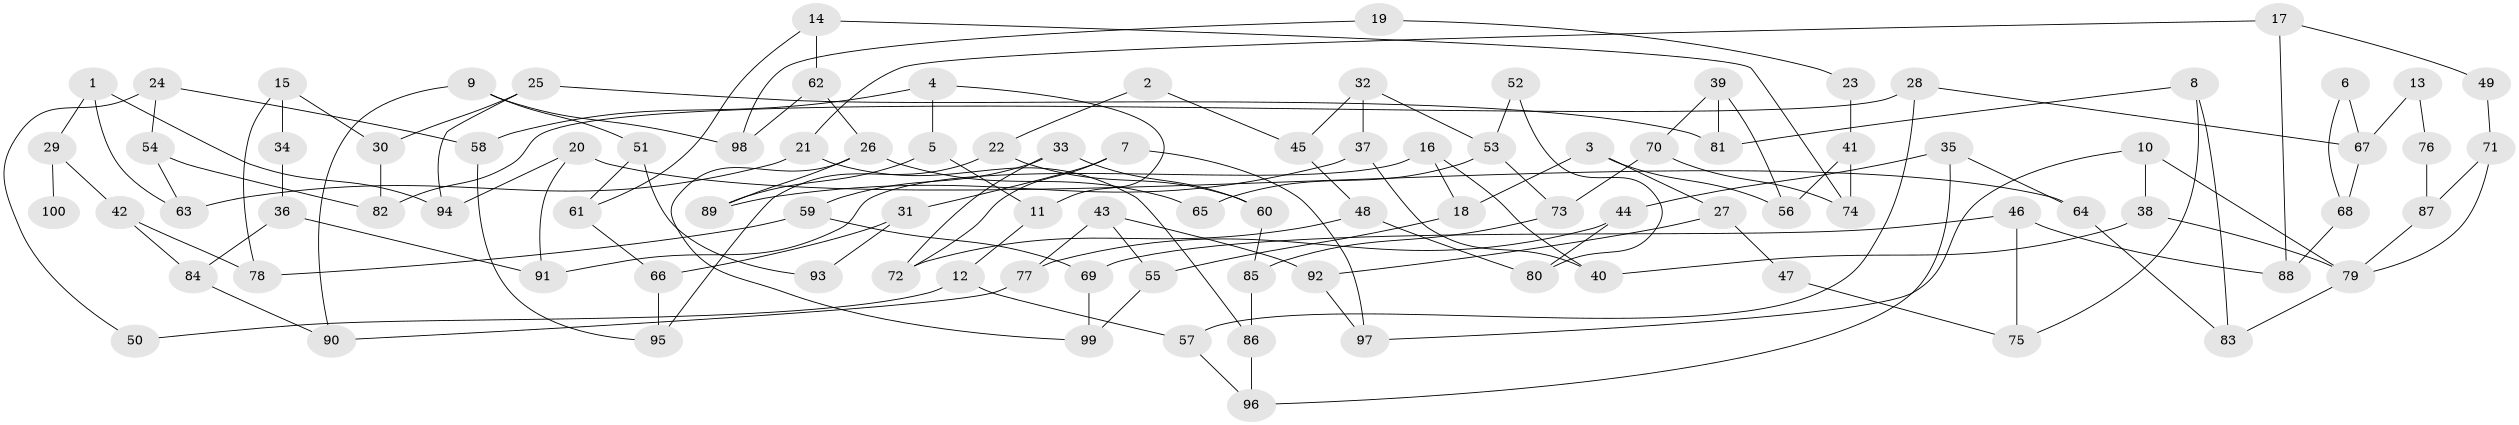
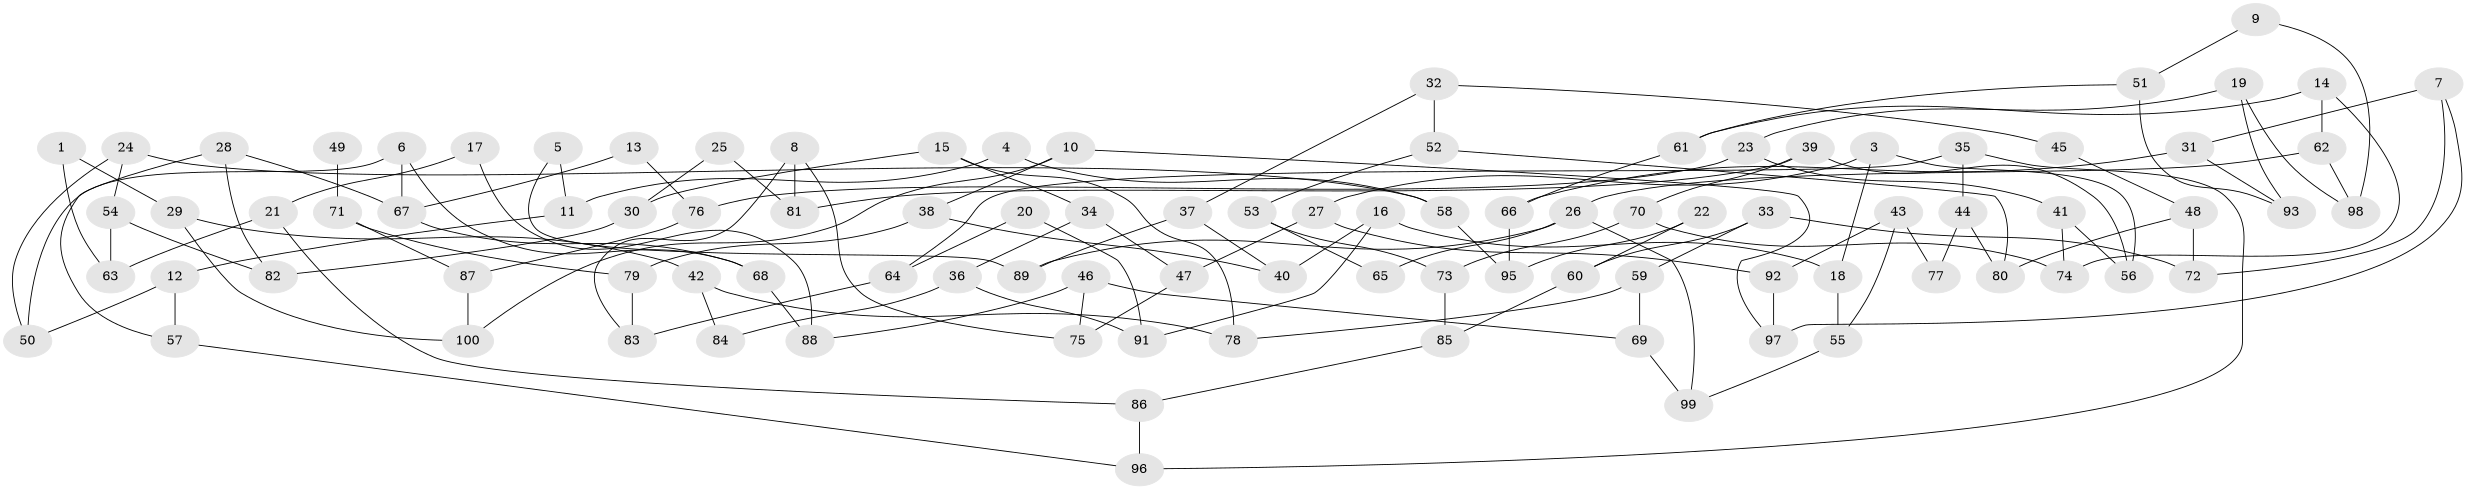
edge "17" -- "49": removed
node "2": removed
edge "4" -- "5": removed
edge "32" -- "53": now "32" -- "52"
edge "19" -- "93": added
edge "6" -- "50": added
edge "23" -- "76": added
node "94": removed
edge "10" -- "79": now "10" -- "100"
edge "34" -- "47": added
edge "87" -- "79": now "87" -- "100"
node "90": removed
